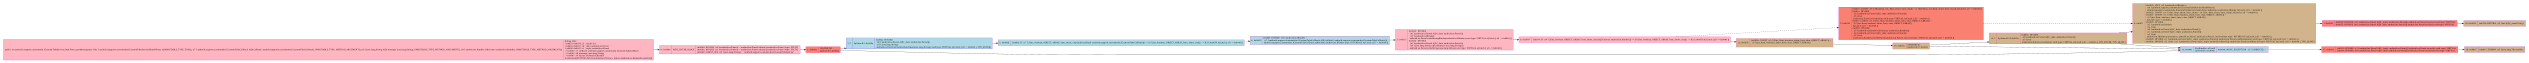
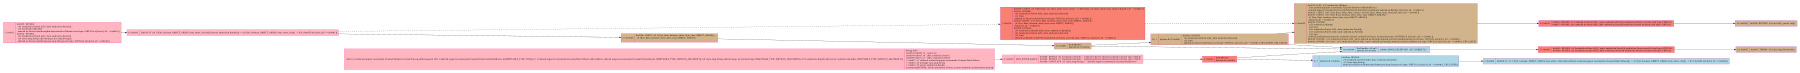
node "4: 0x000f": removed
